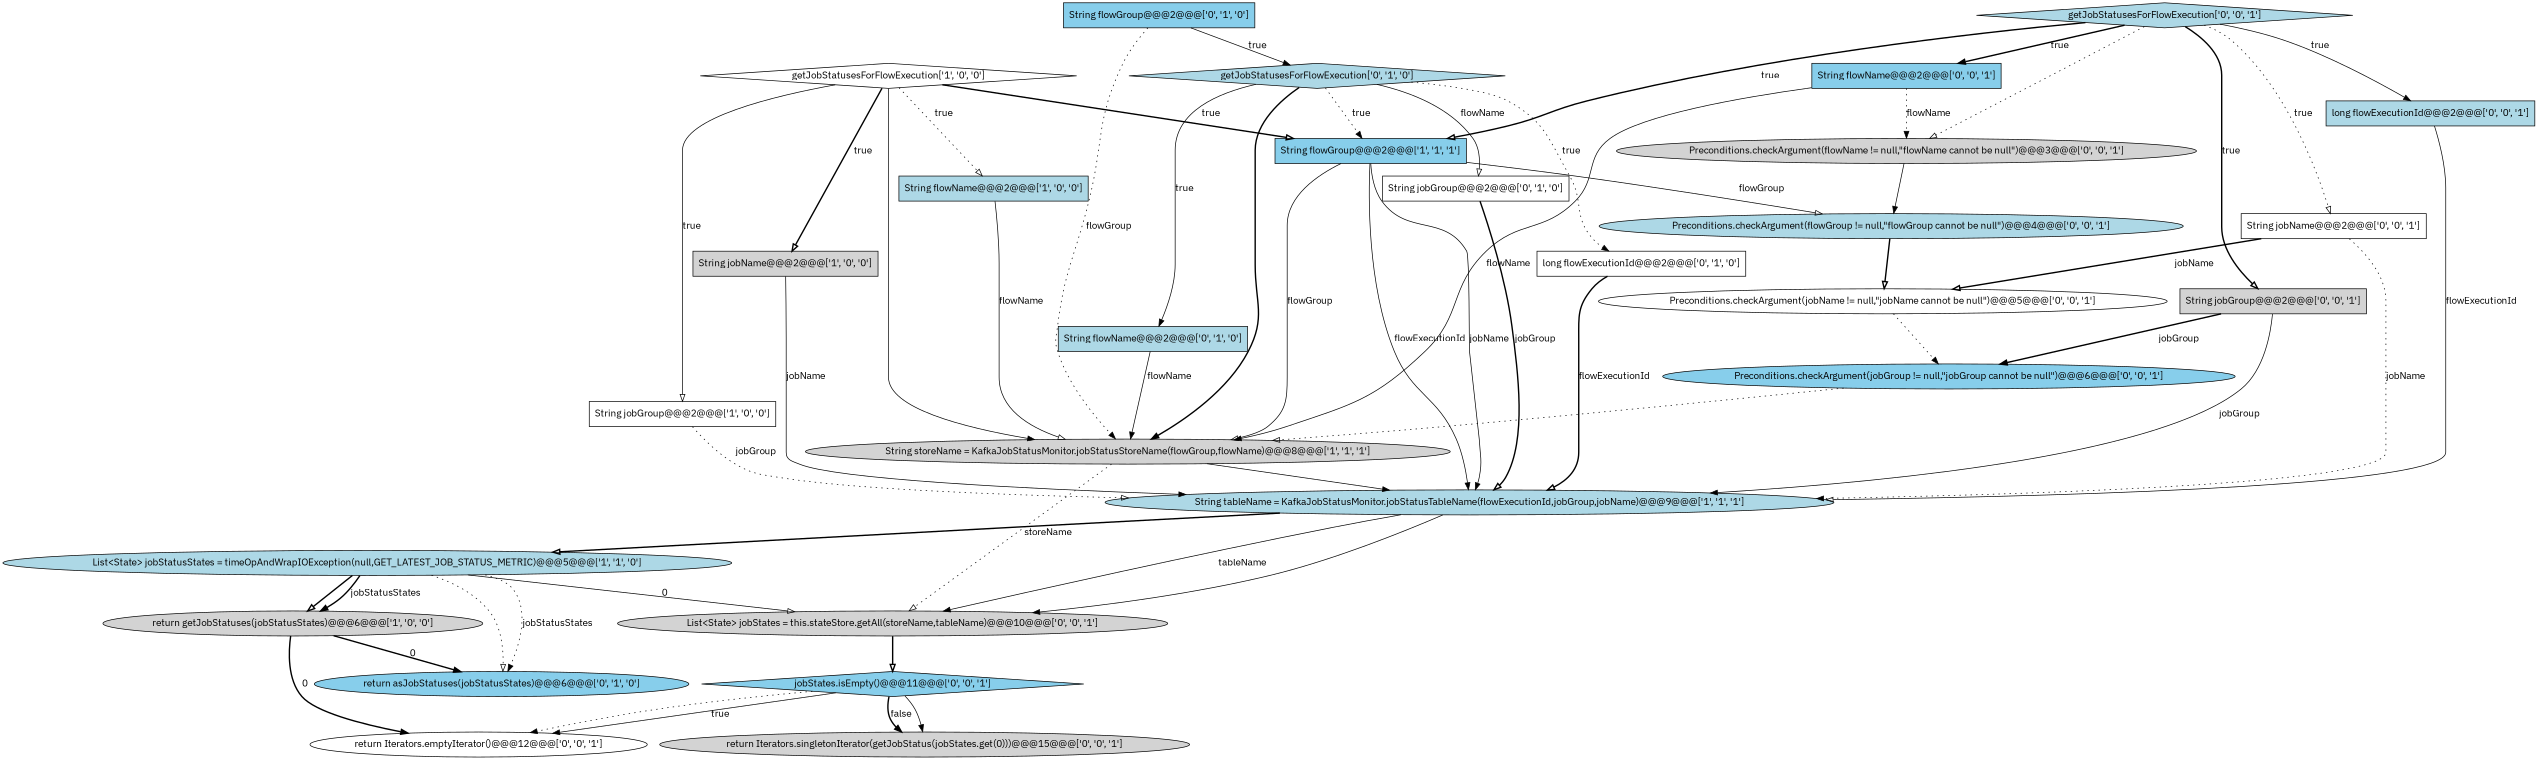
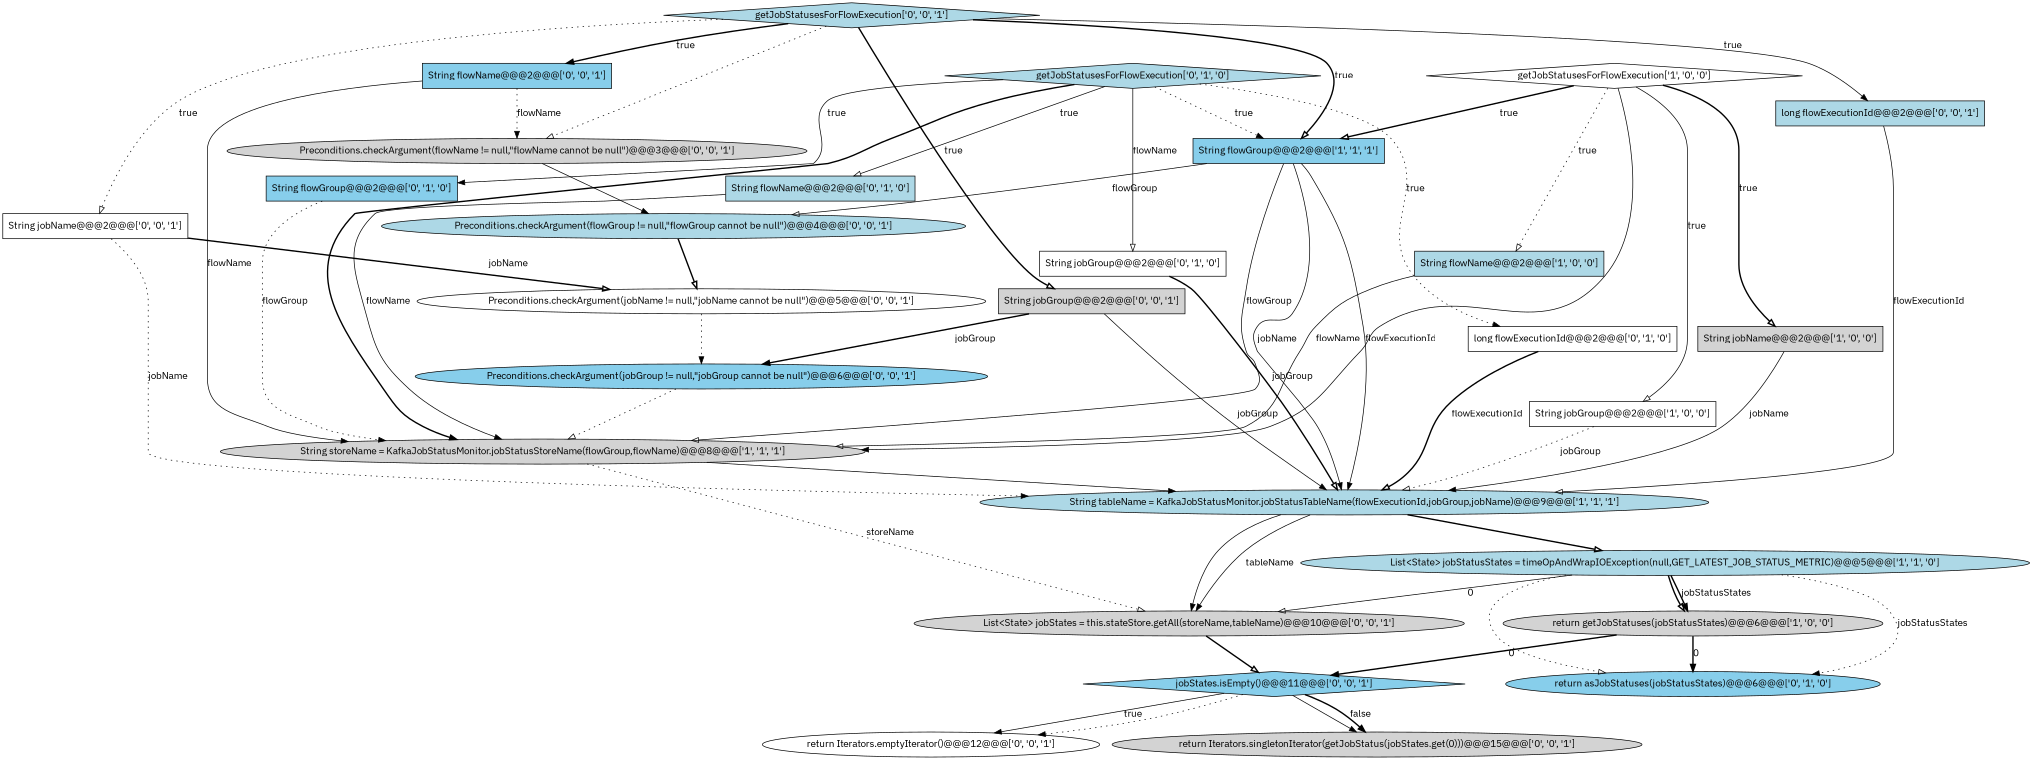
edge "String flowGroup@@@2@@@['0', '1', '0']" -> "getJobStatusesForFlowExecution['0', '1', '0']": reversed
edge "getJobStatusesForFlowExecution['0', '1', '0']" -> "String flowName@@@2@@@['0', '1', '0']": arrowhead normal -> onormal
edge "return getJobStatuses(jobStatusStates)@@@6@@@['1', '0', '0']" -> "return Iterators.emptyIterator()@@@12@@@['0', '0', '1']": now "return getJobStatuses(jobStatusStates)@@@6@@@['1', '0', '0']" -> "jobStates.isEmpty()@@@11@@@['0', '0', '1']"
